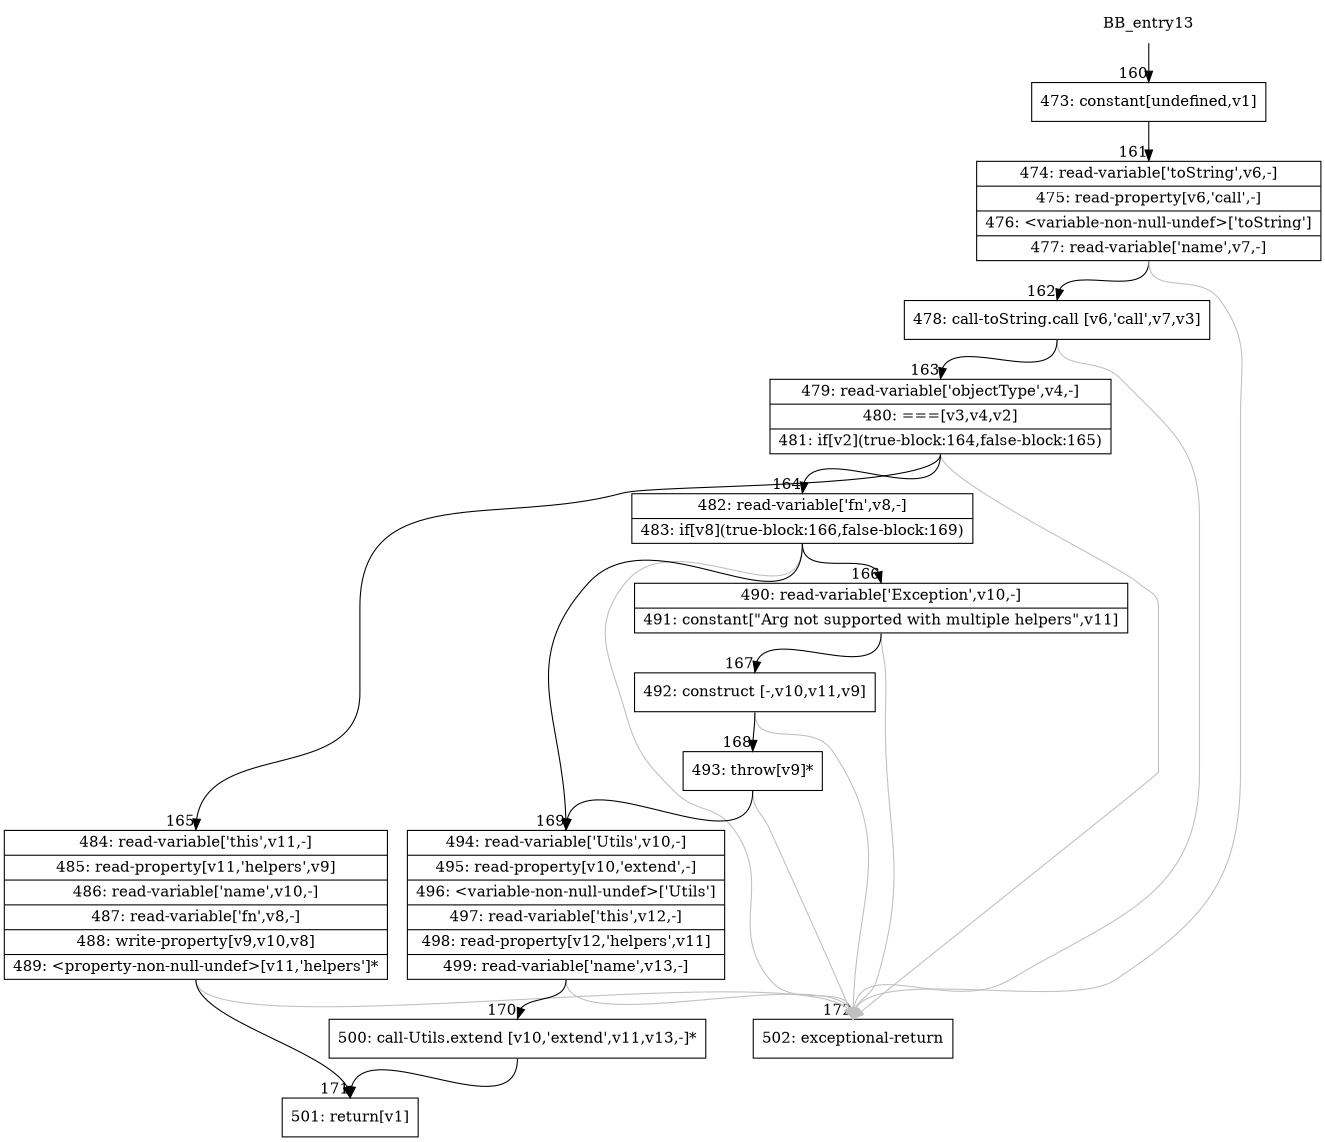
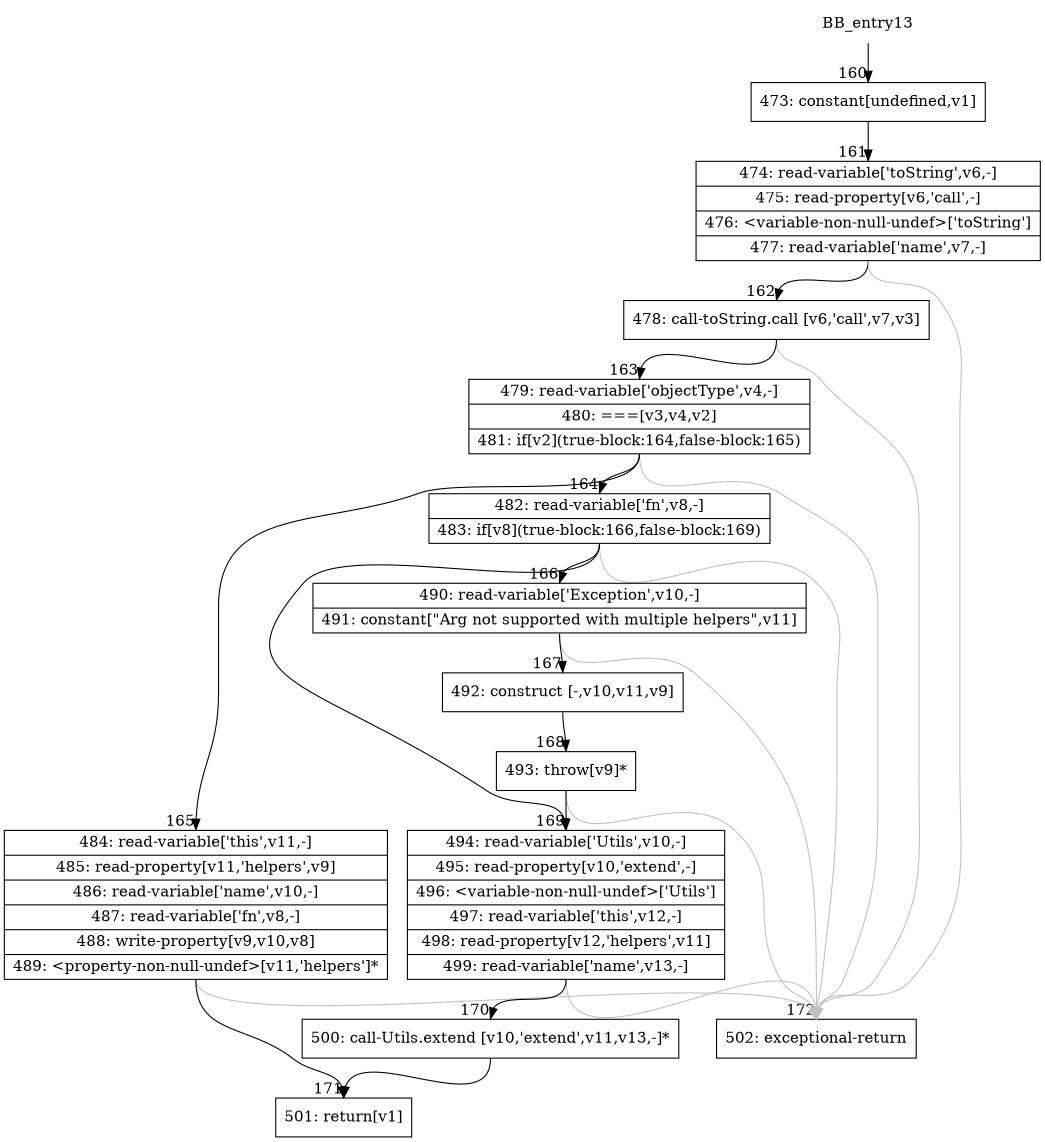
edge "492: construct [-,v10,v11,v9]" -> "502: exceptional-return": removed
